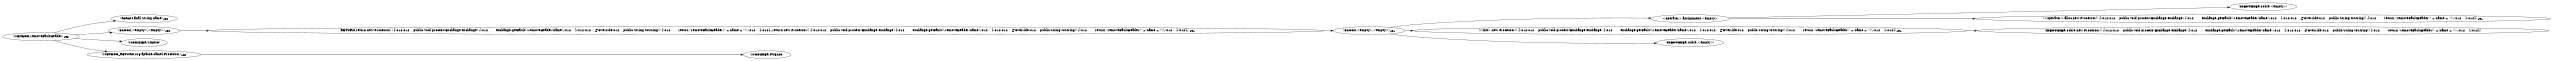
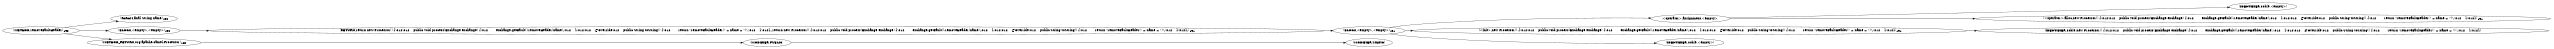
edge "(METHOD,removeFaultHeader)" -> "(MODIFIER,STATIC)": now "(MODIFIER,PUBLIC)" -> "(MODIFIER,STATIC)"
